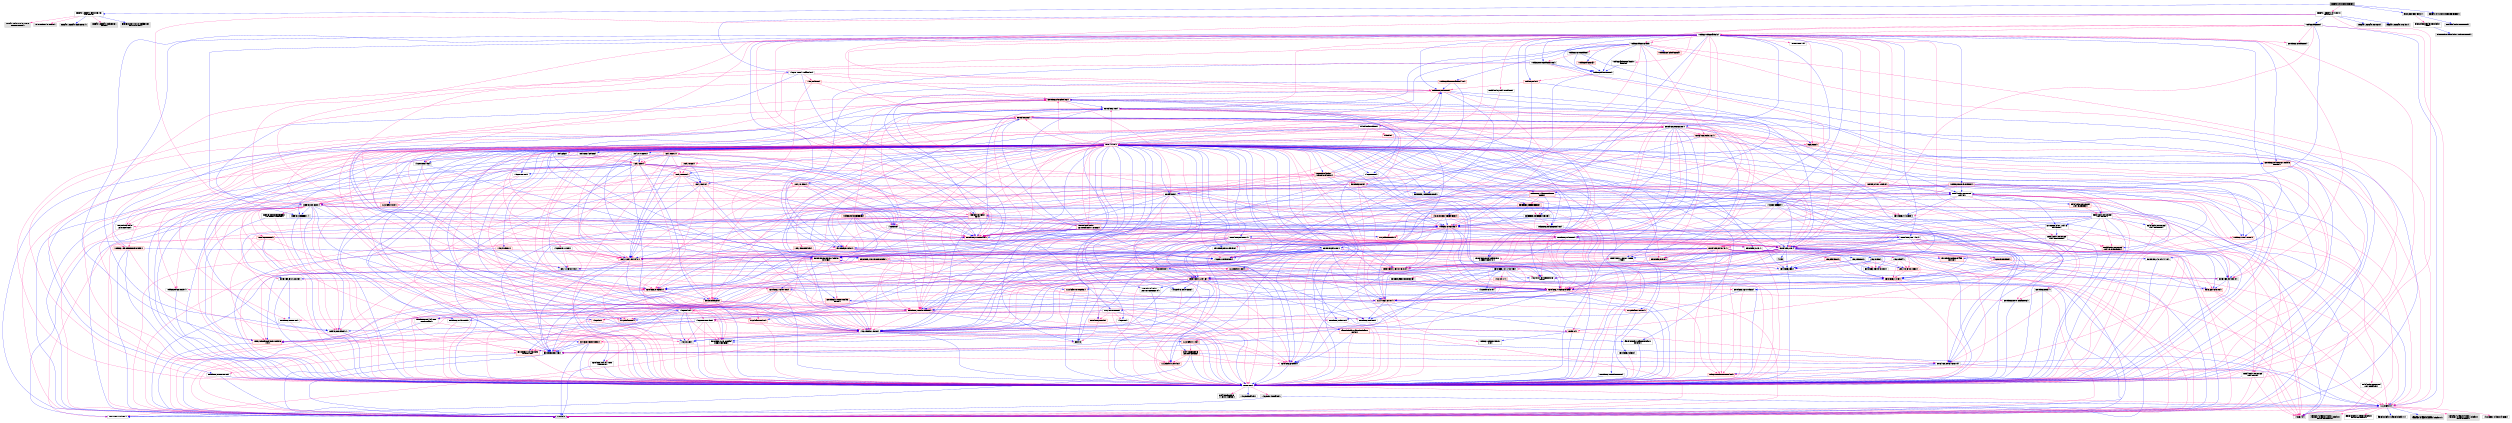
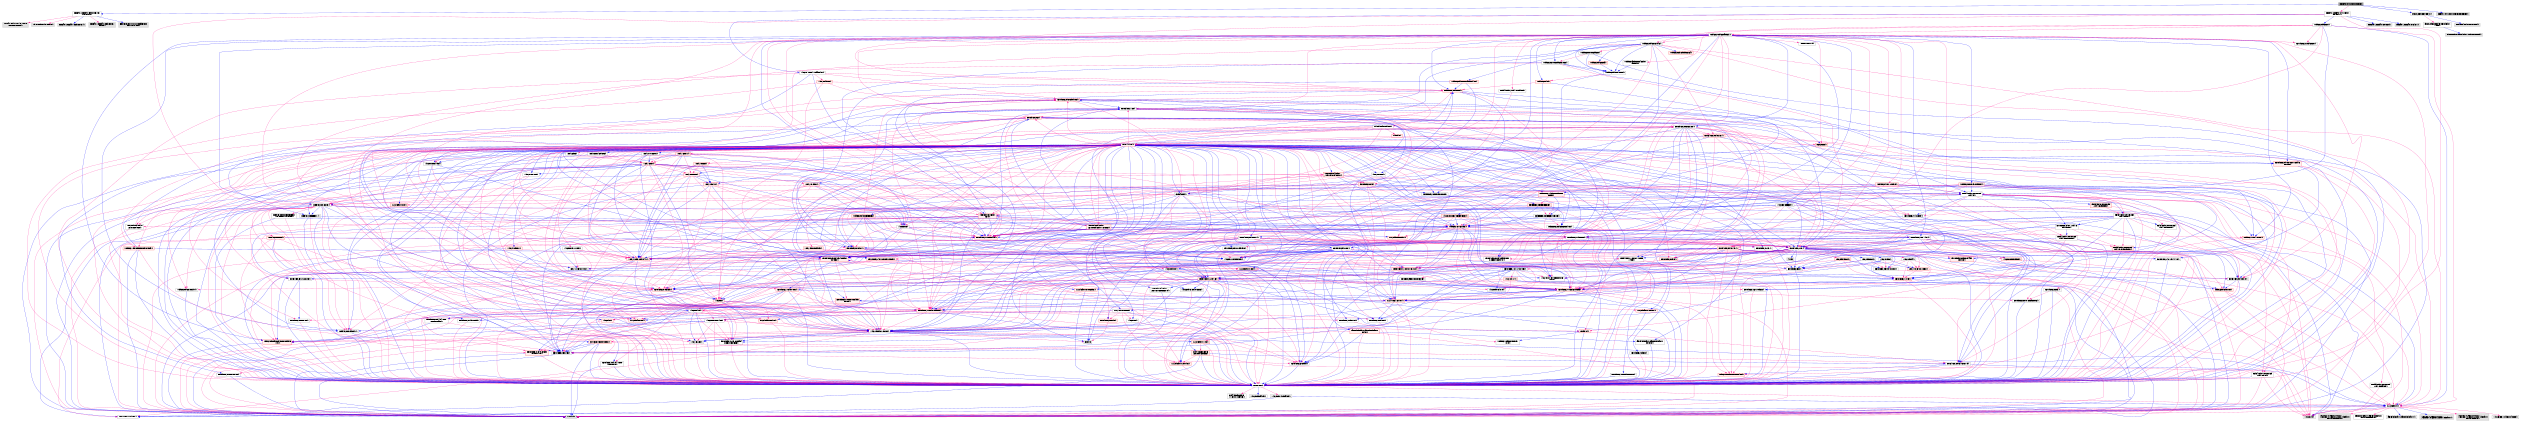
node "Constructible/Crc.h": label "Constructible/Crc.h" -> "Misc/Crc.h"
